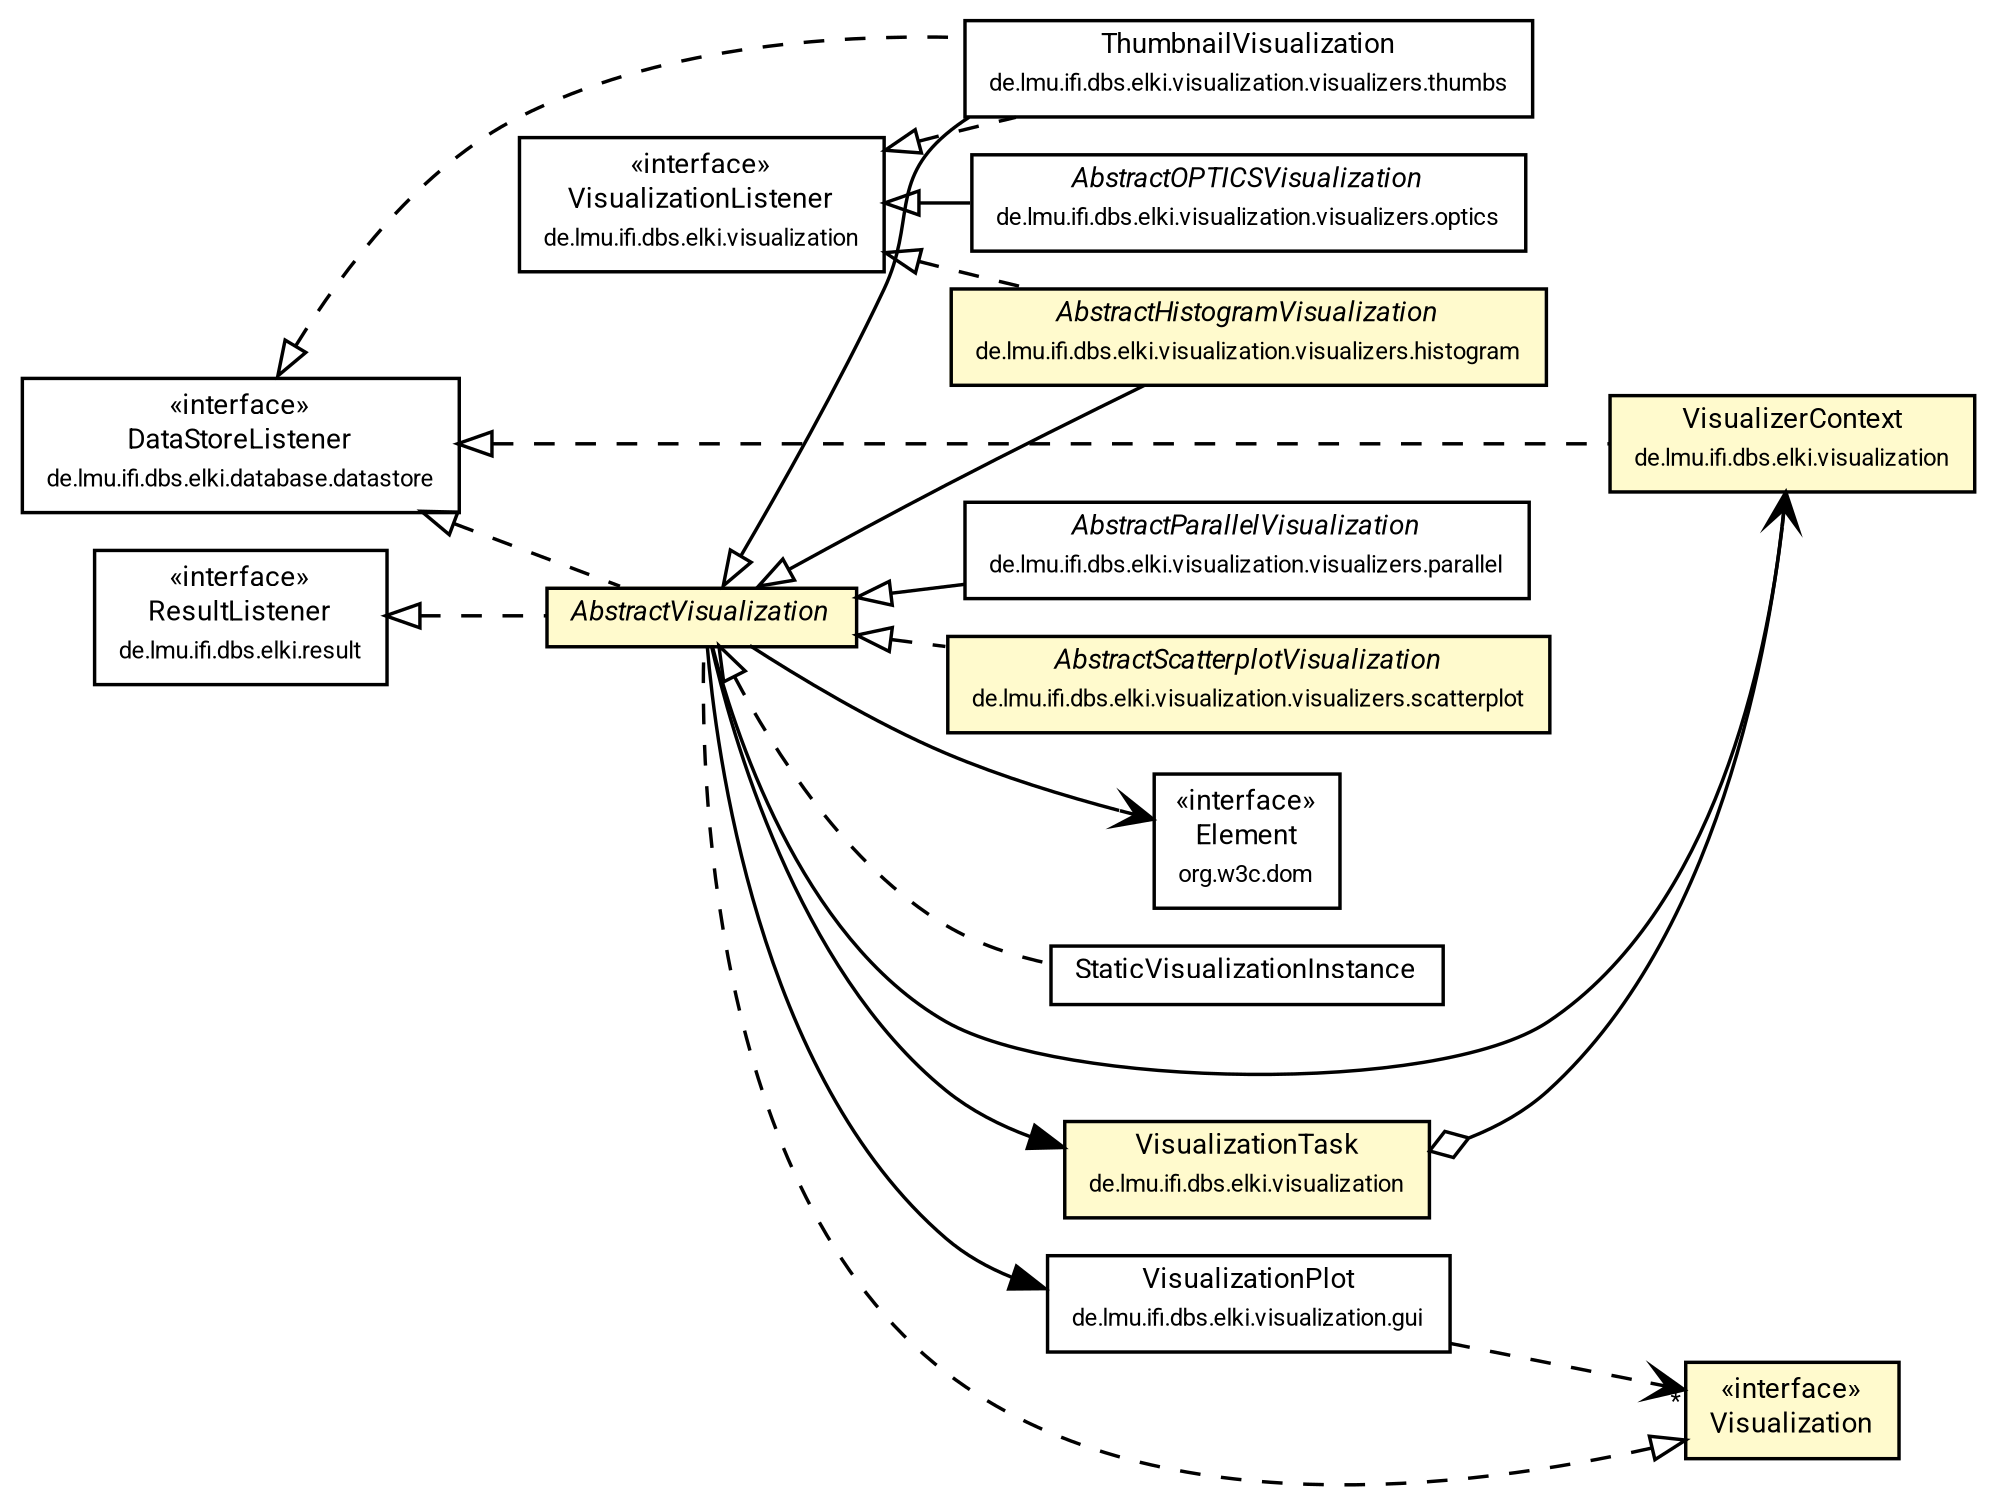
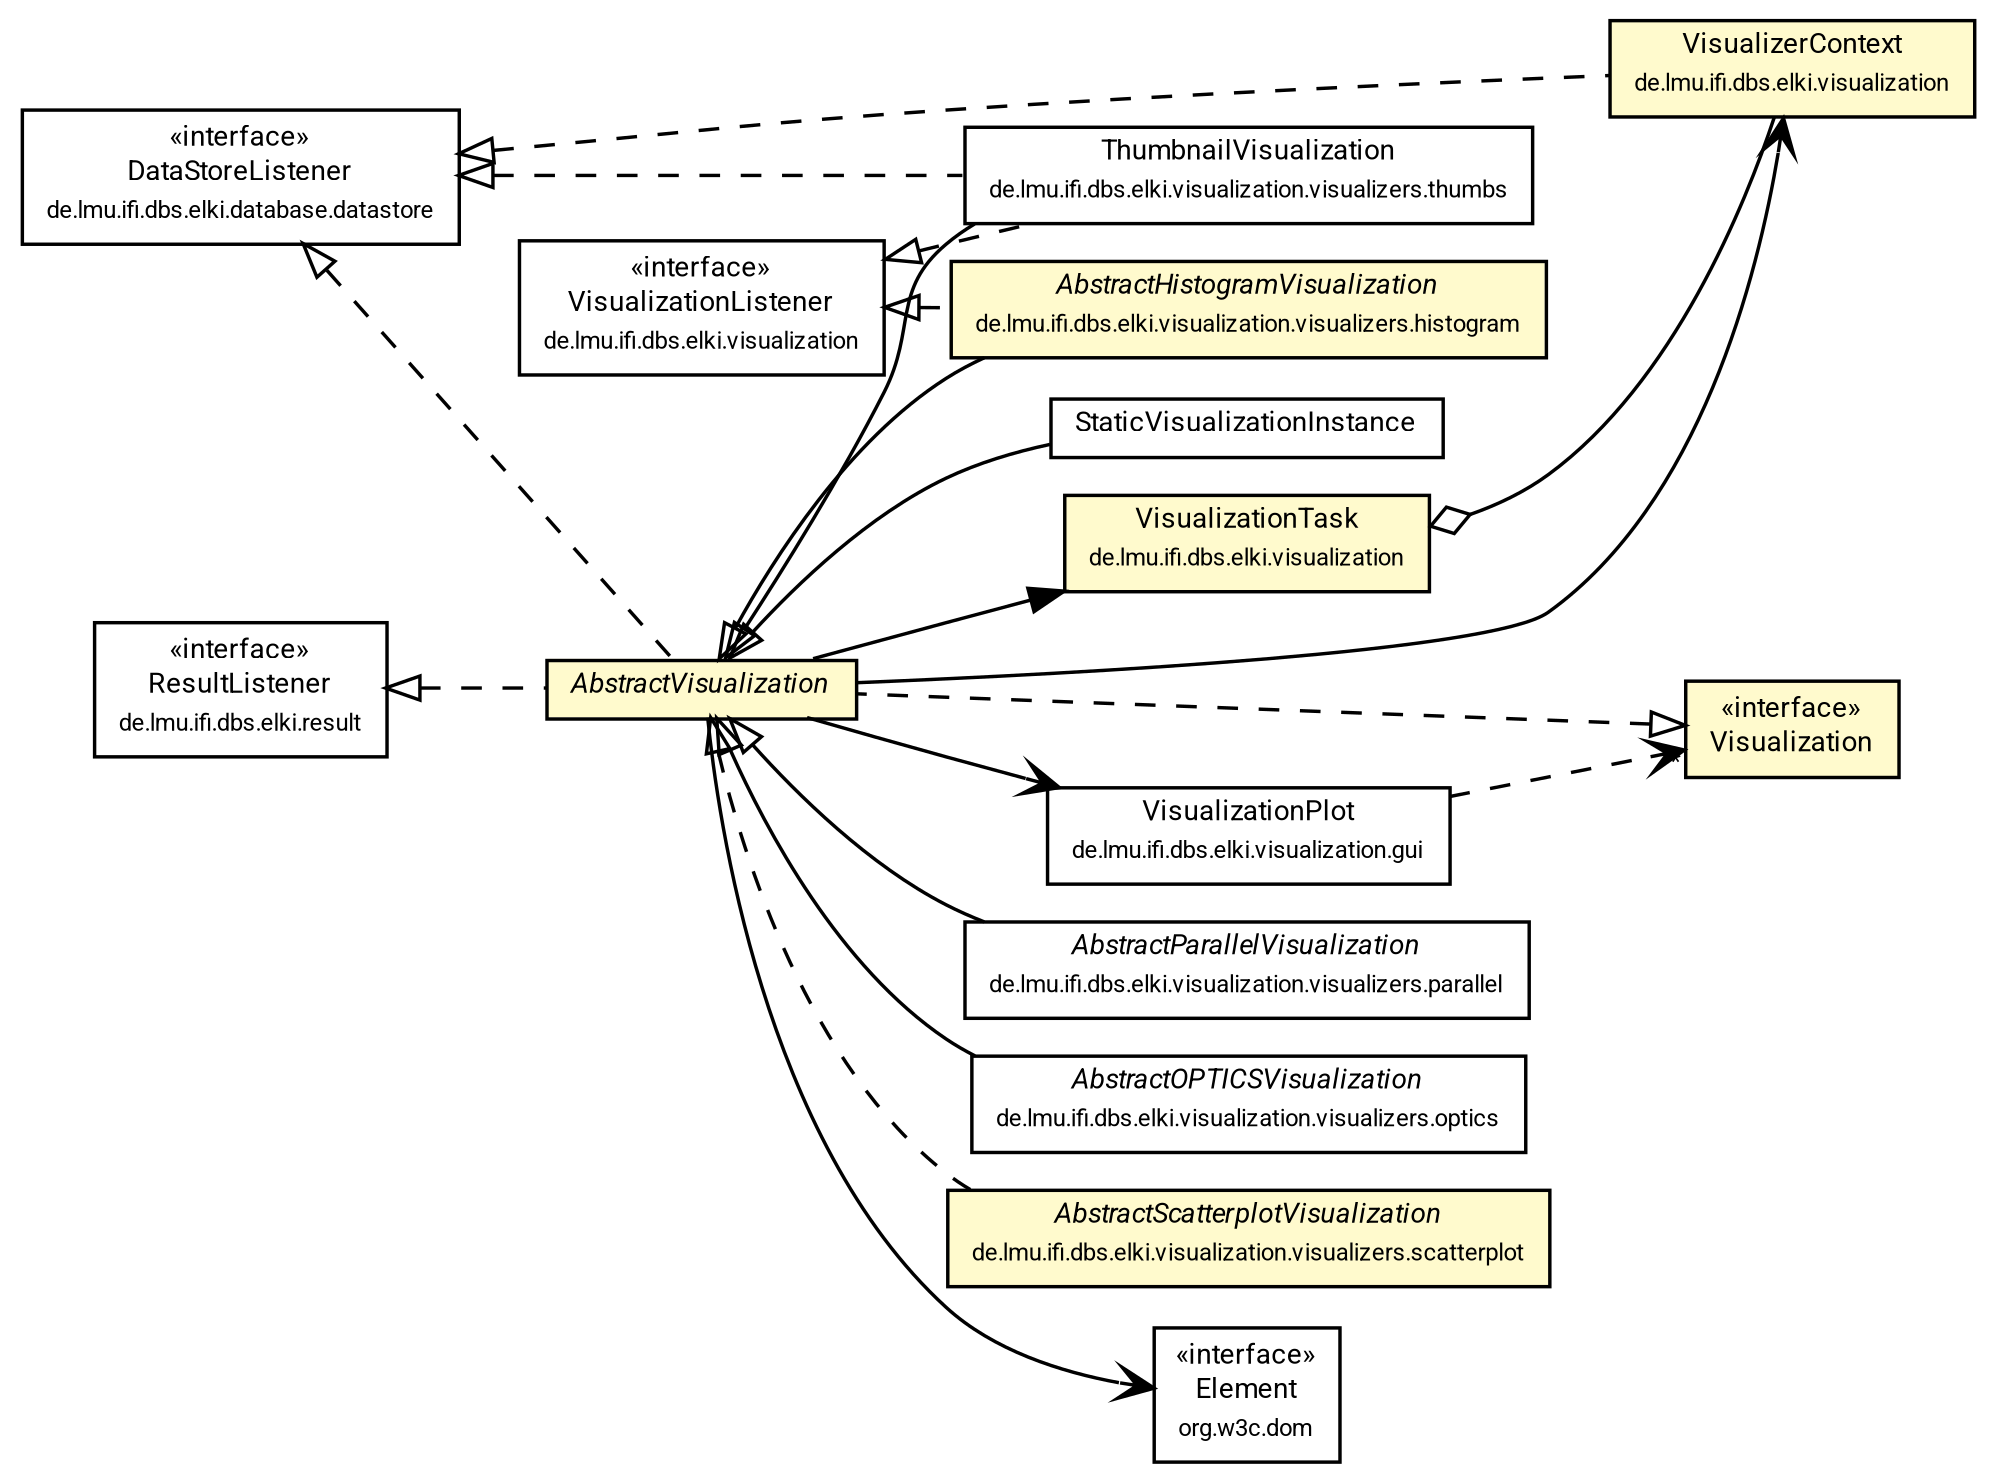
edge "AbstractOPTICSVisualization" -> "VisualizationListener": now "AbstractOPTICSVisualization" -> "AbstractVisualization"
edge "StaticVisualizationInstance" -> "AbstractVisualization": style dashed -> solid
edge "AbstractVisualization" -> "VisualizationPlot": arrowhead normal -> open
